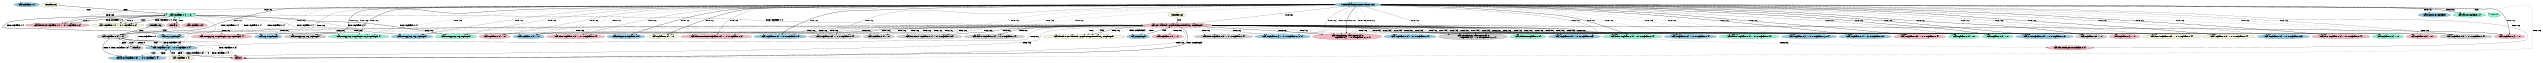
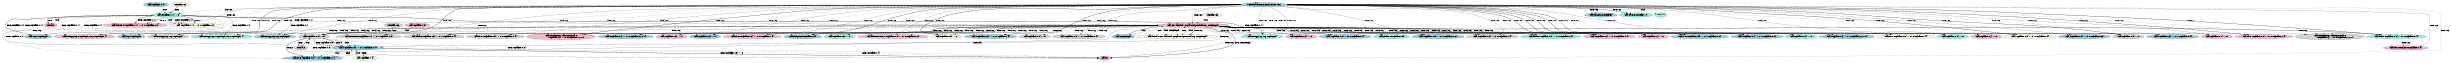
edge "(MethodParameterIn,const uint8_t *req)" -> "(Call,req[offset + 7] << 8)": added, label "DDG: req"
edge "(MethodParameterIn,const uint8_t *req)" -> "(Call,ctx->backend->prepare_response_tid(req, &req_length))": label "AST: req" -> "DDG: req"
edge "(MethodParameterIn,const uint8_t *req)" -> "(Call,and = (req[offset + 3] << 8) + req[offset + 4])": label "DDG: req" -> "DDG: 8"
